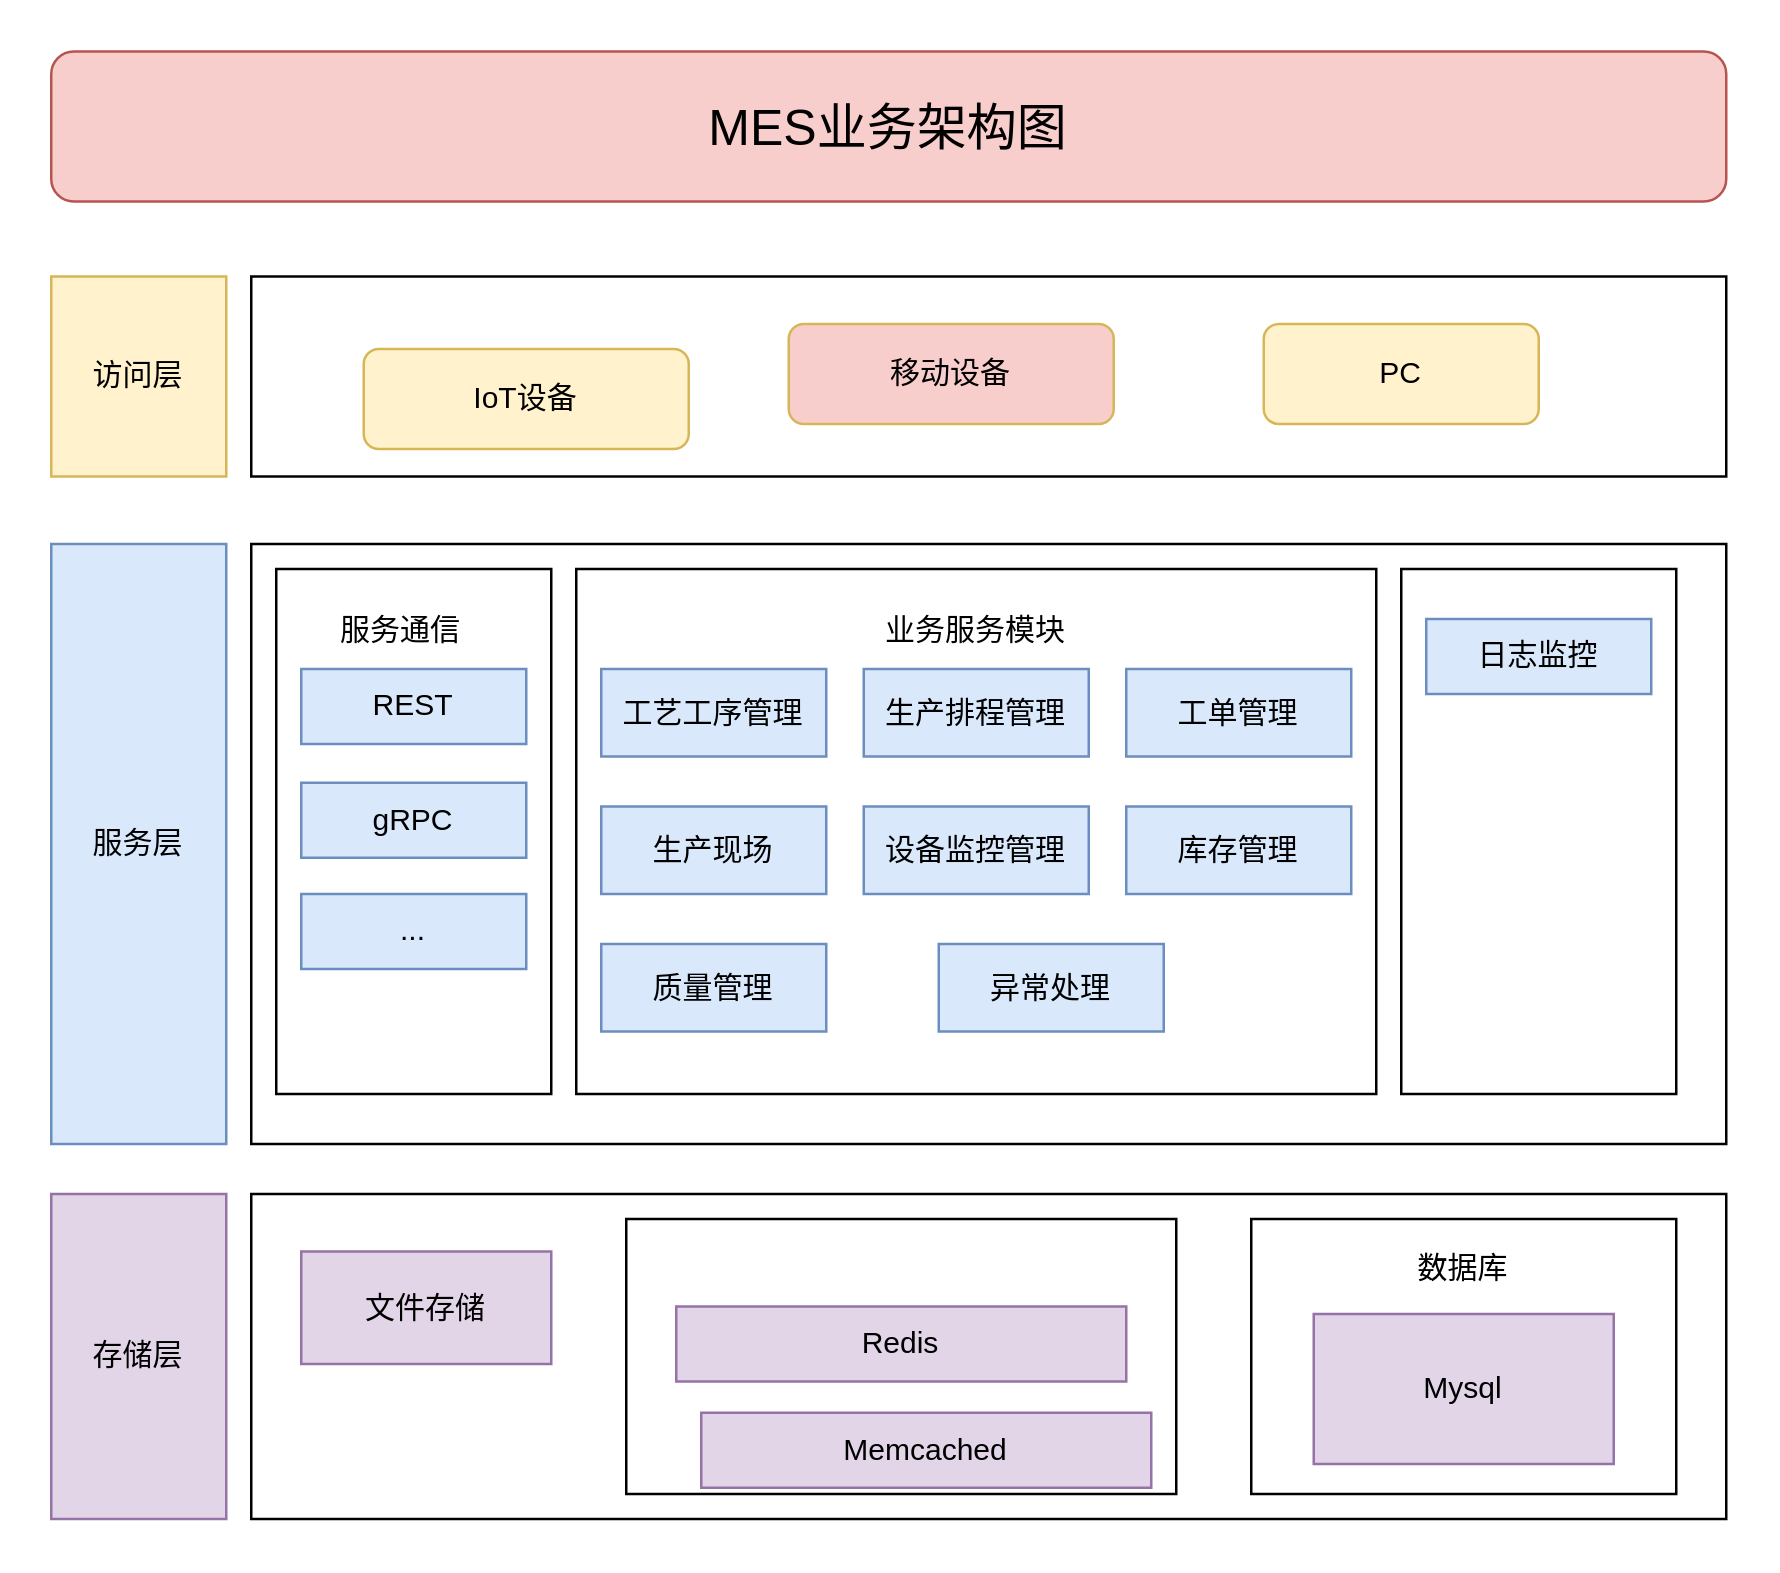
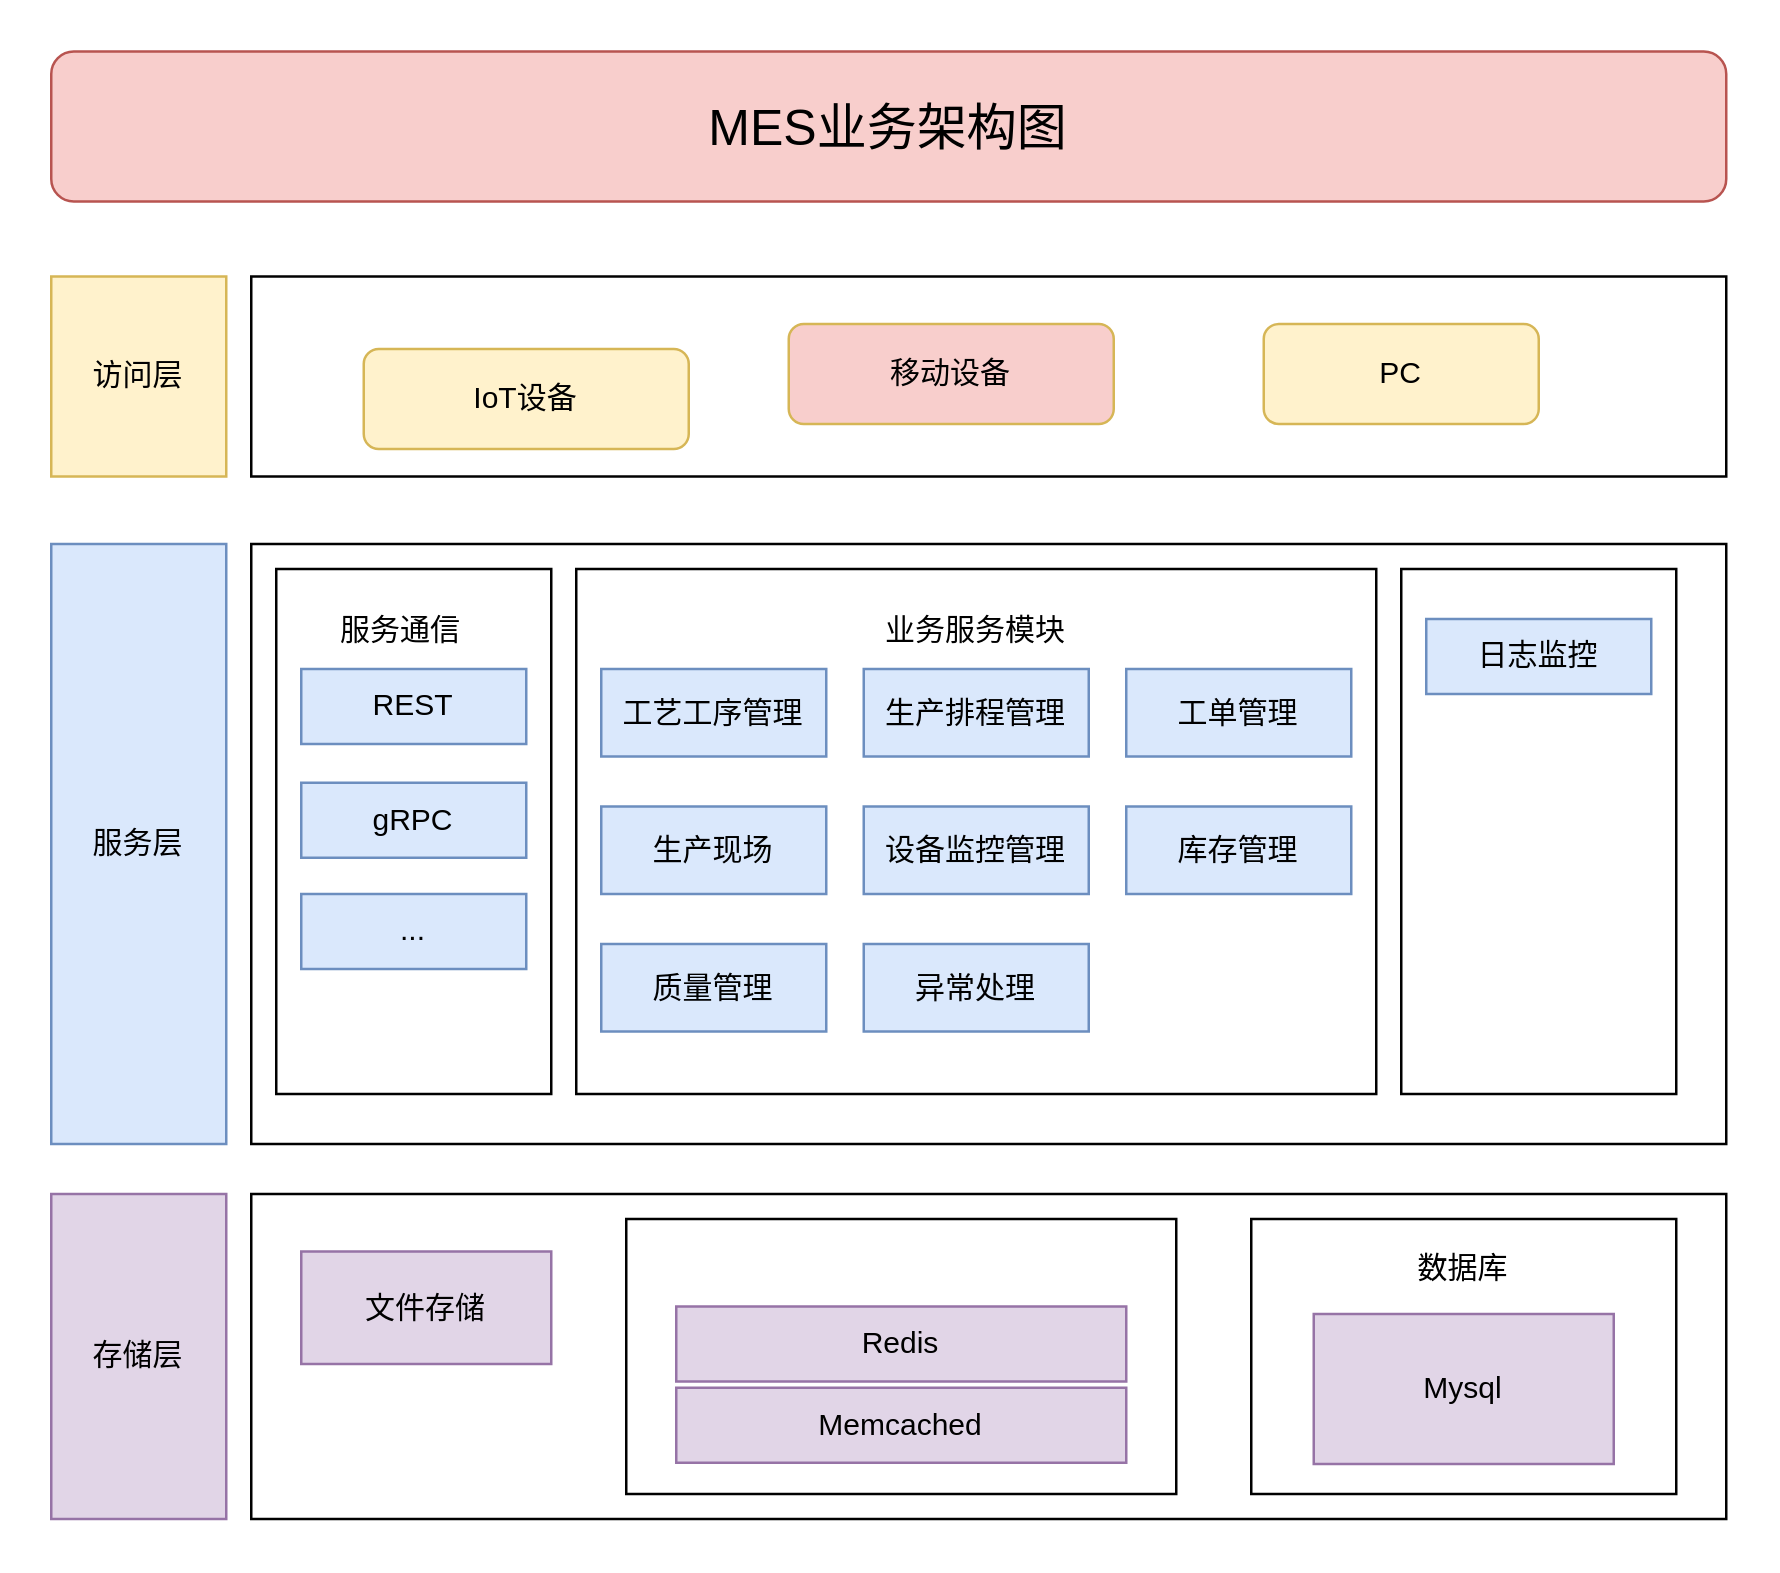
node "异常处理": moved (1051, 988) -> (976, 988)
node "Memcached": moved (926, 1450) -> (901, 1425)
